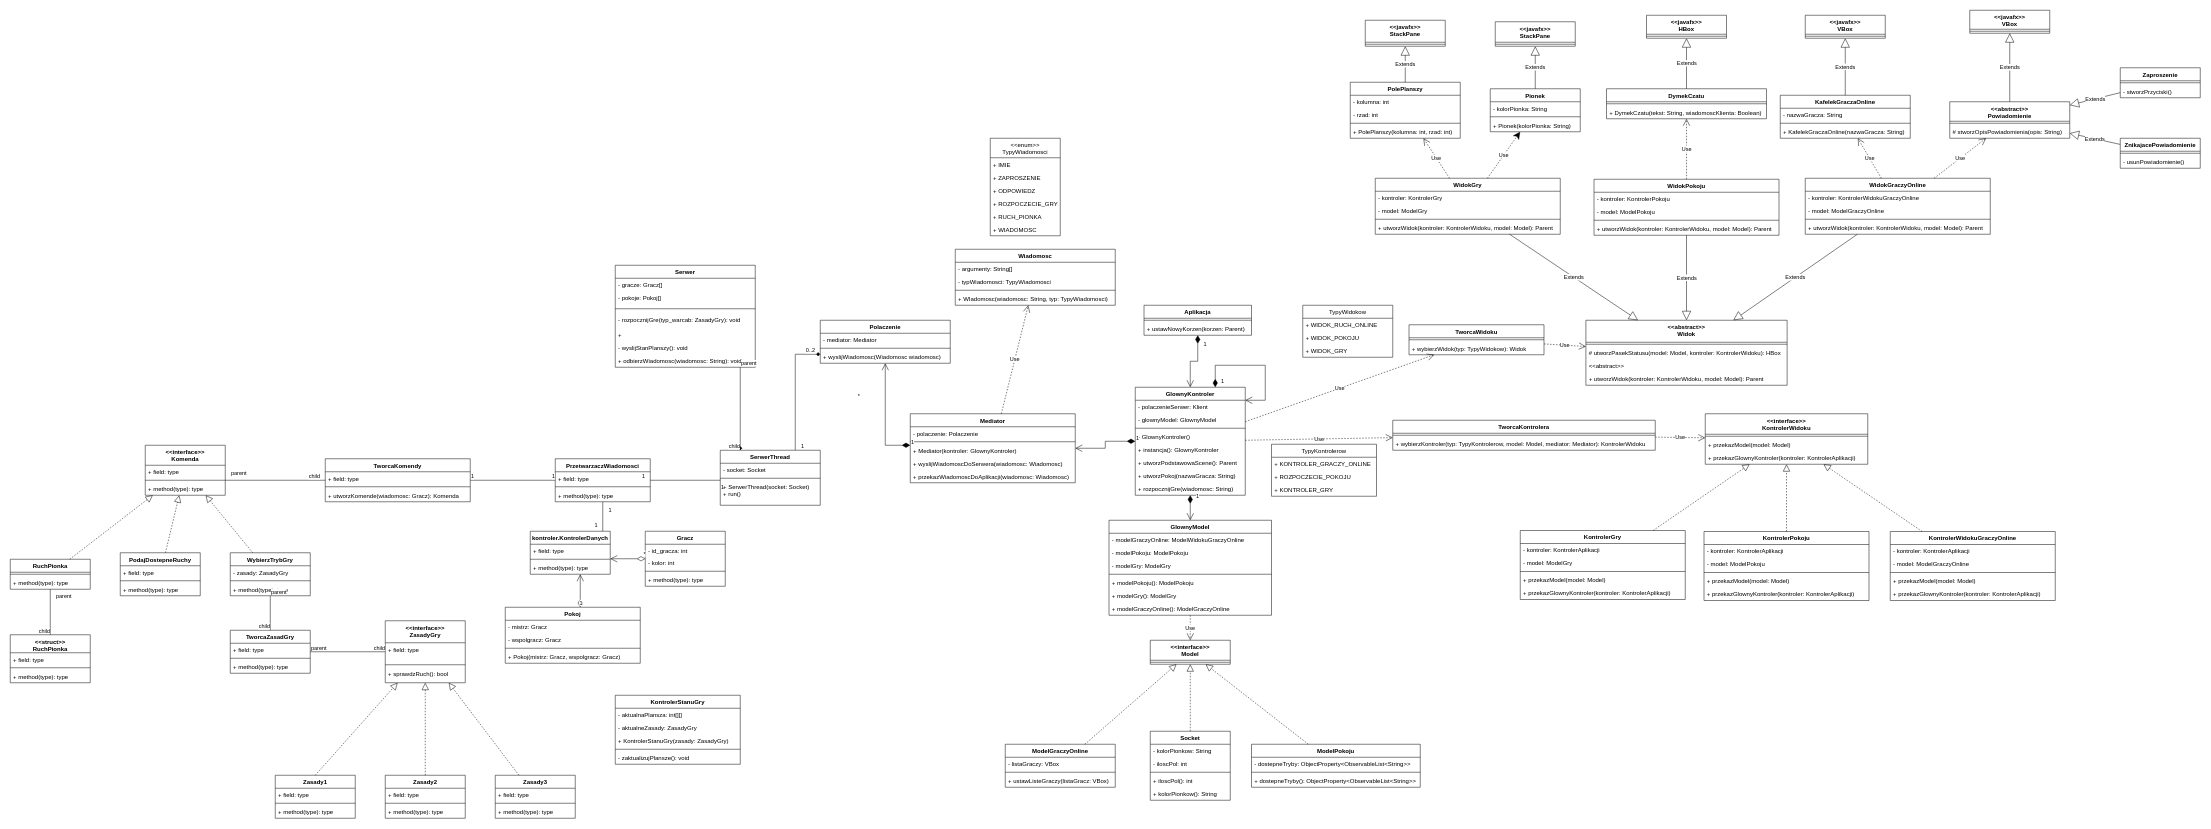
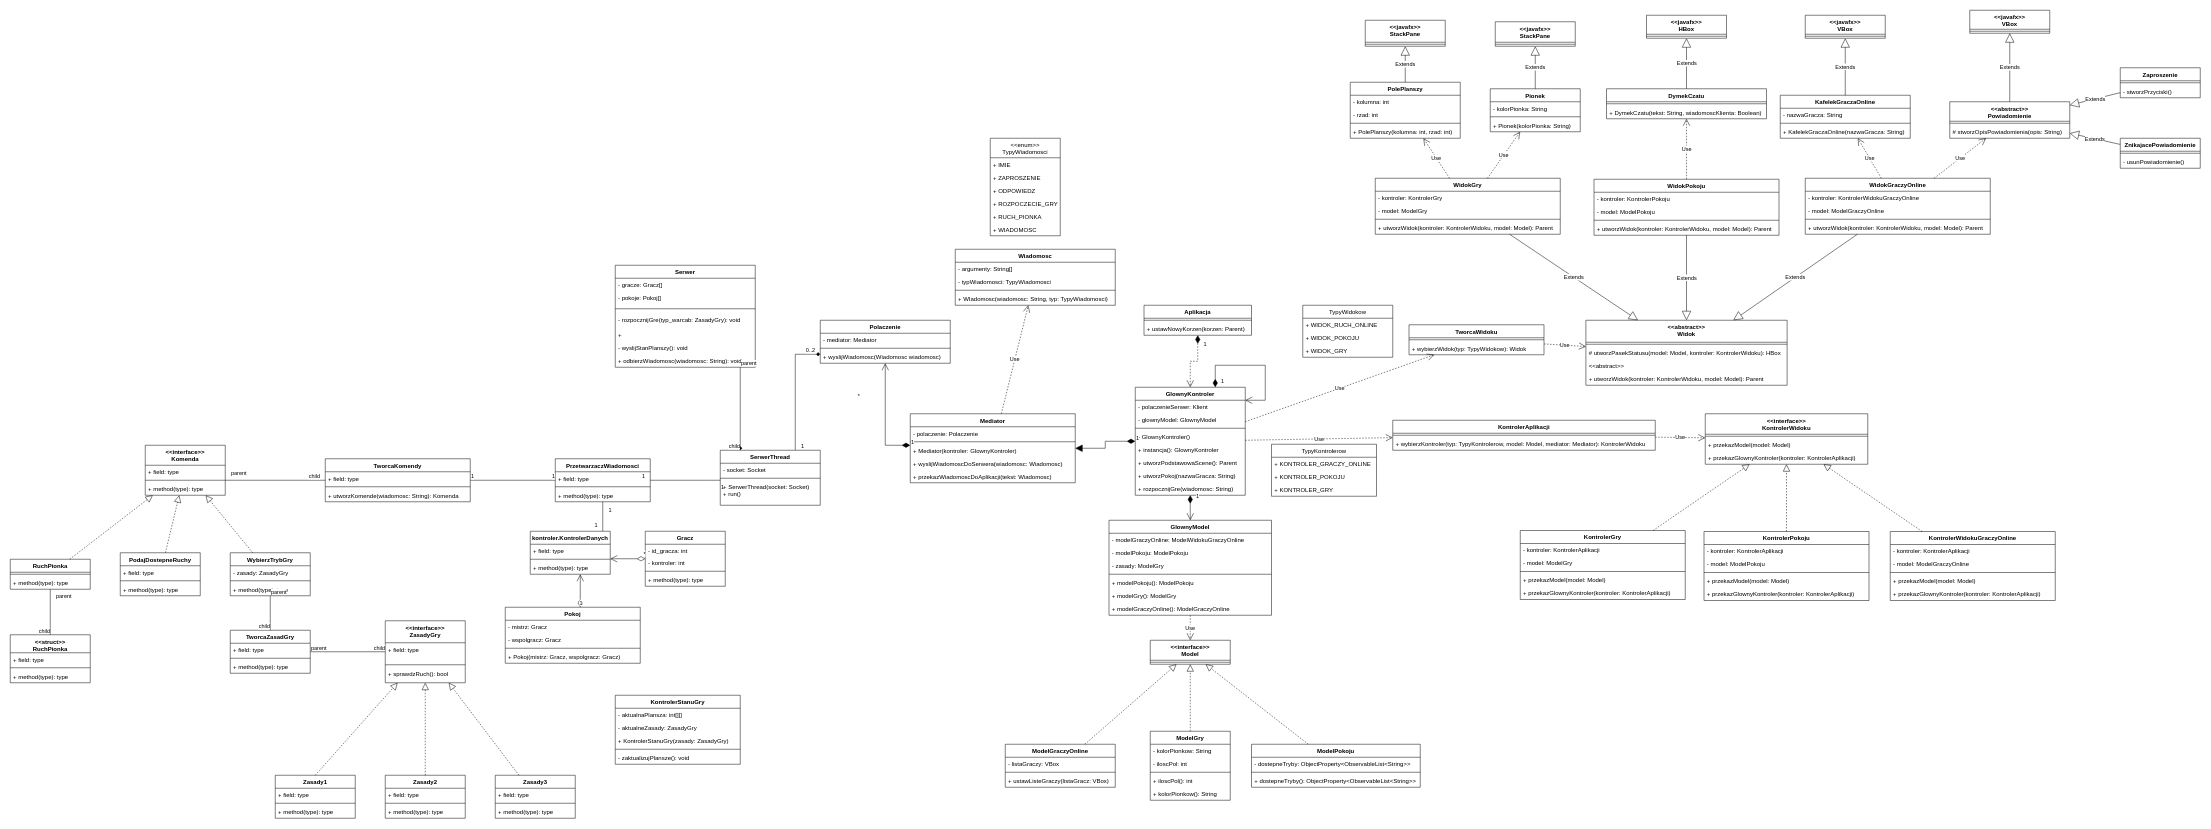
edge "WidokGry" -> "Pionek": arrowhead classic -> open
edge "Aplikacja" -- "GlownyKontroler": style solid -> dashed
node "TworcaKontrolera": label "TworcaKontrolera" -> "KontrolerAplikacji"
edge "GlownyKontroler" -- "Mediator": arrowhead open -> block
node "+ przekazWiadomoscDoAplikacji(wiadomosc: Wiadomosc)": label "+ przekazWiadomoscDoAplikacji(wiadomosc: Wiadomosc)" -> "+ przekazWiadomoscDoAplikacji(tekst: Wiadomosc)"
node "+ ROZPOCZECIE_POKOJU": label "+ ROZPOCZECIE_POKOJU" -> "+ KONTROLER_POKOJU"
node "+ utworzKomende(wiadomosc: Gracz): Komenda": label "+ utworzKomende(wiadomosc: Gracz): Komenda" -> "+ utworzKomende(wiadomosc: String): Komenda"
node "- kolor: int": label "- kolor: int" -> "- kontroler: int"
node "- modelGry: ModelGry": label "- modelGry: ModelGry" -> "- zasady: ModelGry"
node "Socket": label "Socket" -> "ModelGry"
